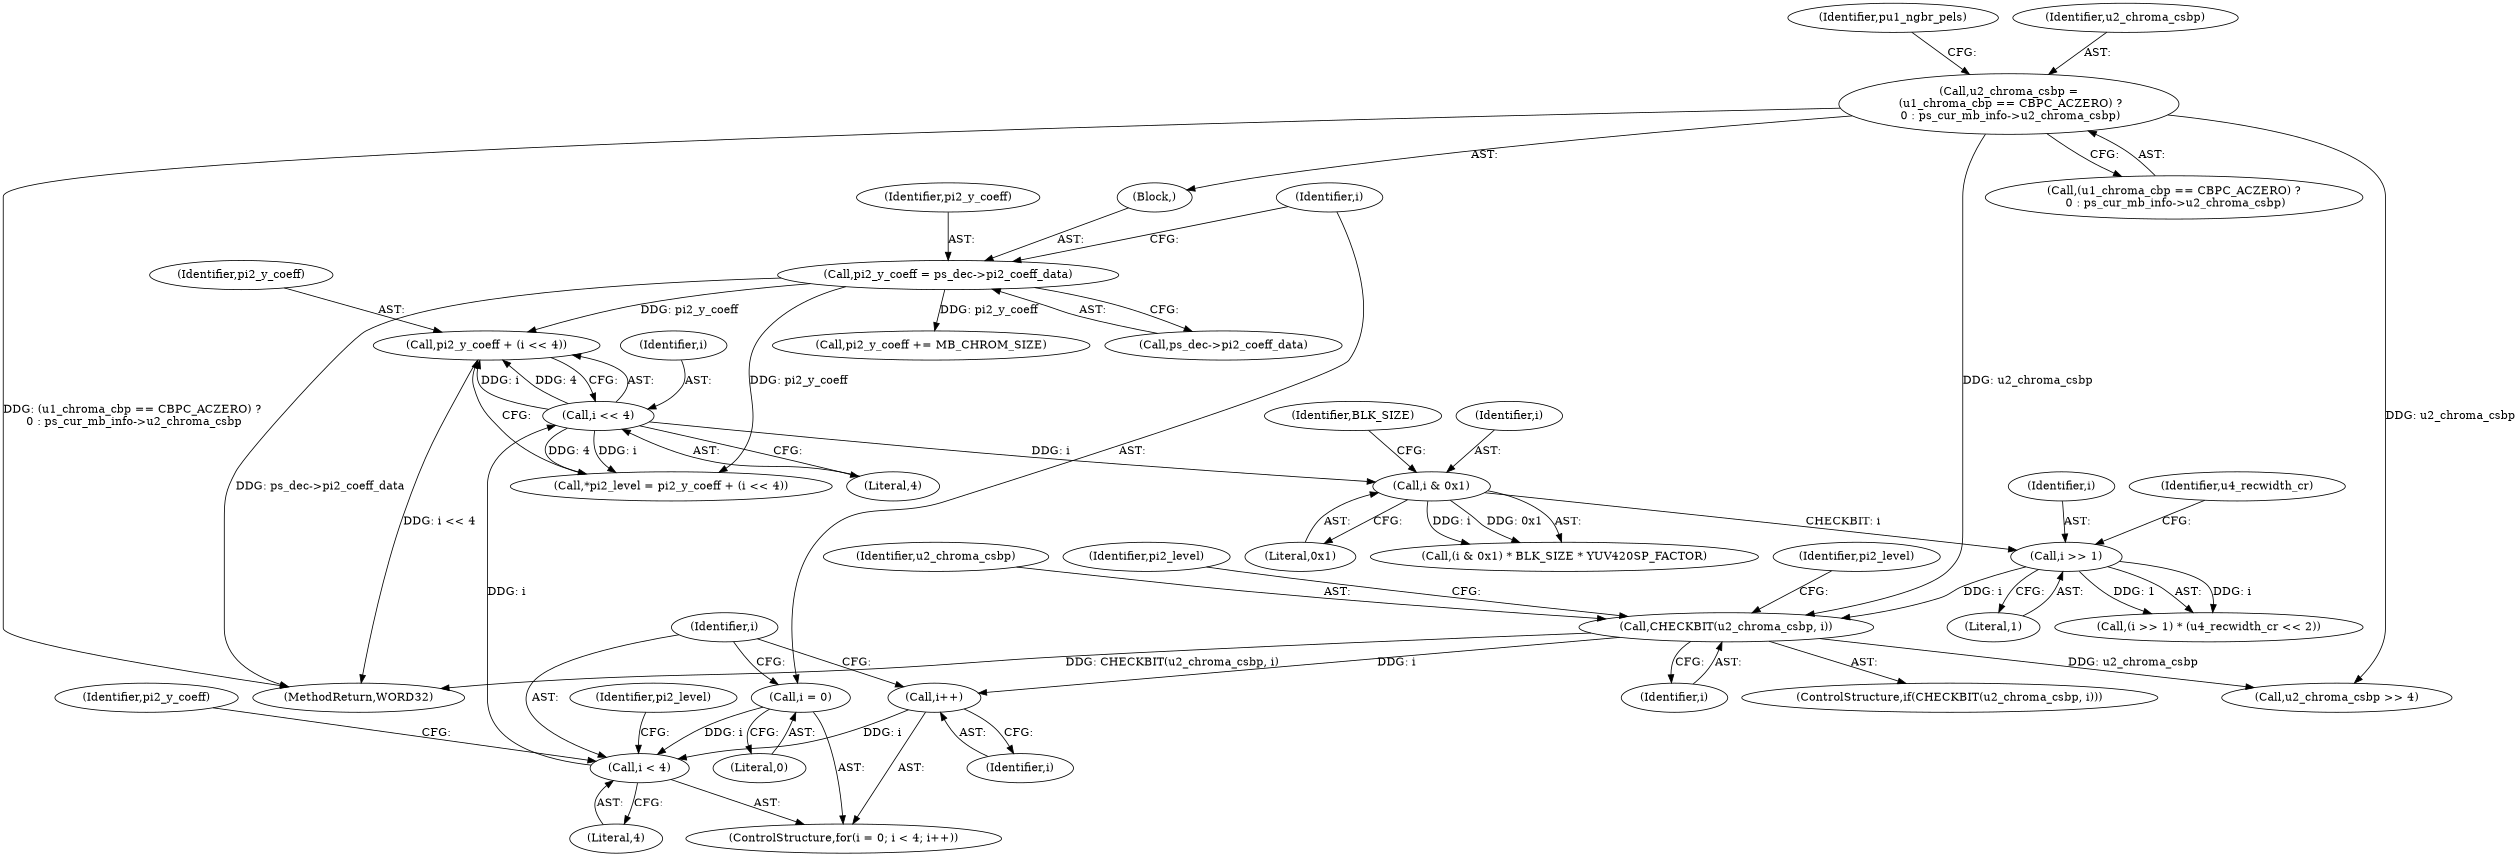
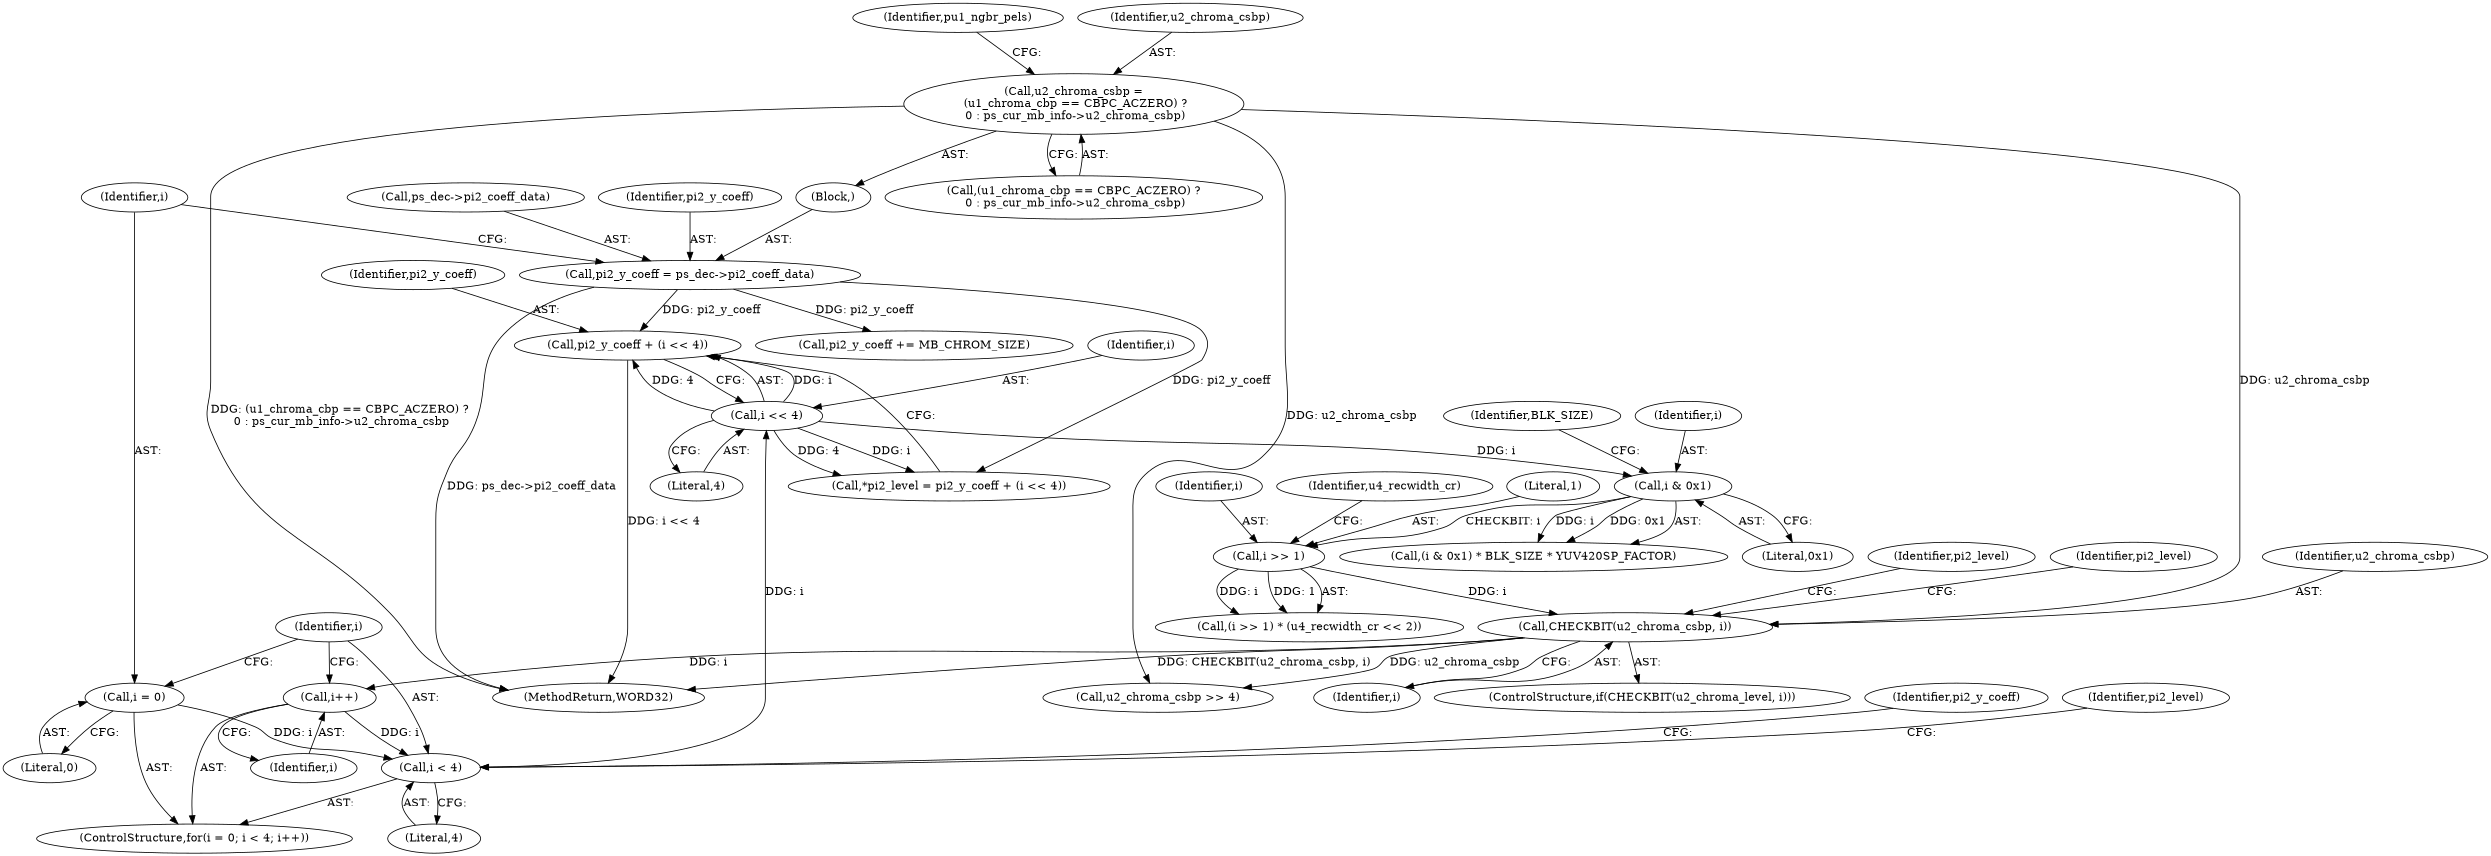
edge "(Call,pi2_y_coeff = ps_dec->pi2_coeff_data)" -> "(Call,ps_dec->pi2_coeff_data)": removed, label "CFG:"
edge "(Call,i >> 1)" -> "(Literal,1)": removed, label "CFG:"
node "(ControlStructure,if(CHECKBIT(u2_chroma_csbp, i)))": label "(ControlStructure,if(CHECKBIT(u2_chroma_csbp, i)))" -> "(ControlStructure,if(CHECKBIT(u2_chroma_level, i)))"
